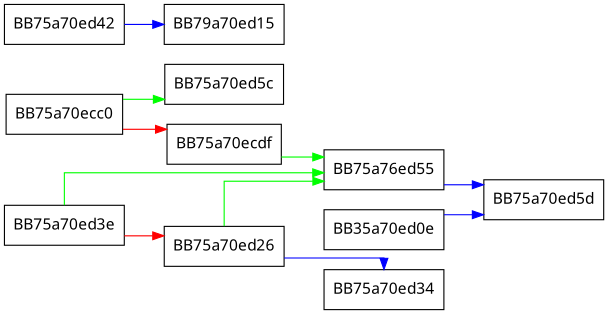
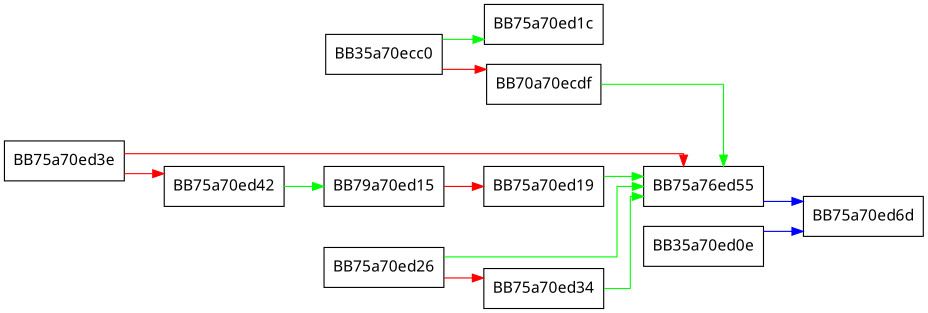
edge "BB75a70ed42" -> "BB79a70ed15": color blue -> green
node "BB75a70ed5c": label "BB75a70ed5c" -> "BB75a70ed1c"
node "BB75a70ecc0": label "BB75a70ecc0" -> "BB35a70ecc0"
node "BB75a70ecdf": label "BB75a70ecdf" -> "BB70a70ecdf"
edge "BB75a70ed3e" -> "BB75a76ed55": color green -> red
node "BB75a70ed19": added
node "BB75a70ed5d": label "BB75a70ed5d" -> "BB75a70ed6d"
edge "BB75a70ed3e" -> "BB75a70ed26": now "BB75a70ed3e" -> "BB75a70ed42"
edge "BB75a70ed34" -> "BB75a76ed55": added
edge "BB75a70ed26" -> "BB75a70ed34": color blue -> red
